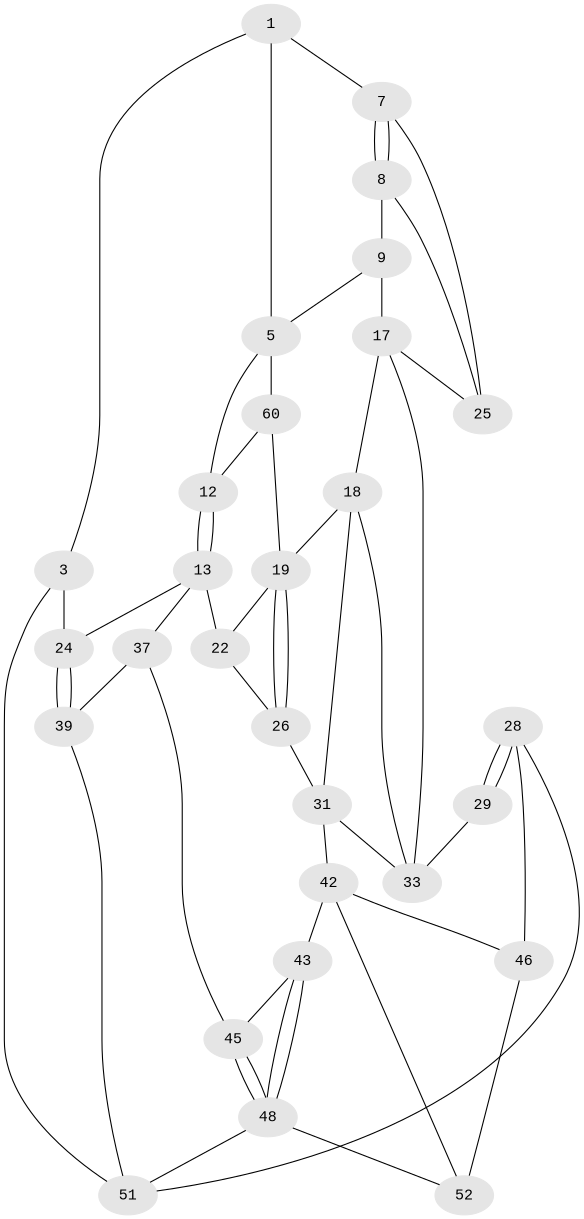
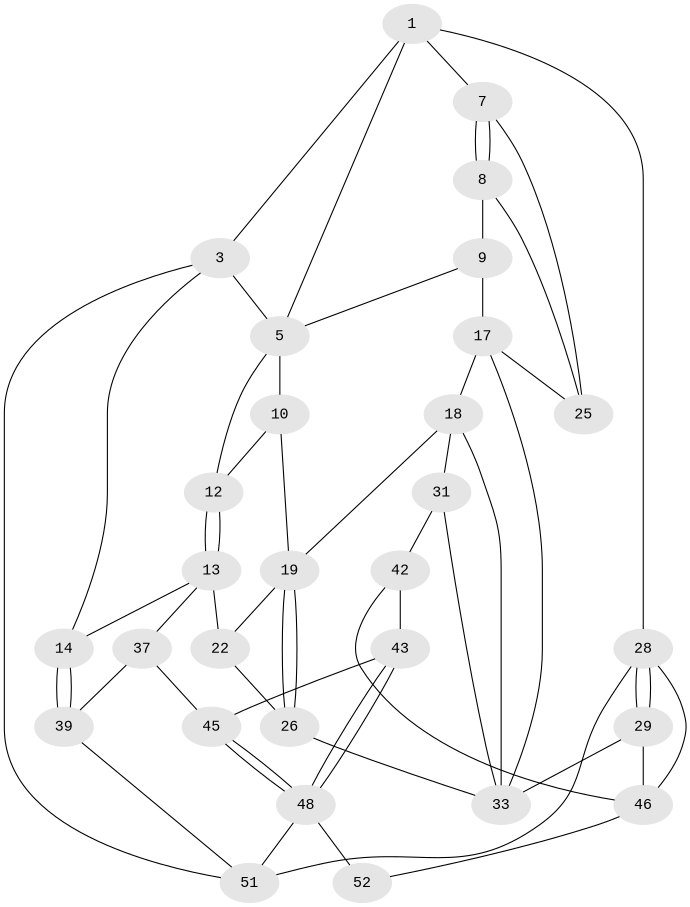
edge "1" -- "28": added
edge "3" -- "5": added
node "60": label "60" -> "10"
node "24": label "24" -> "14"
edge "26" -- "31": now "26" -- "33"
edge "29" -- "46": added
edge "42" -- "52": removed
